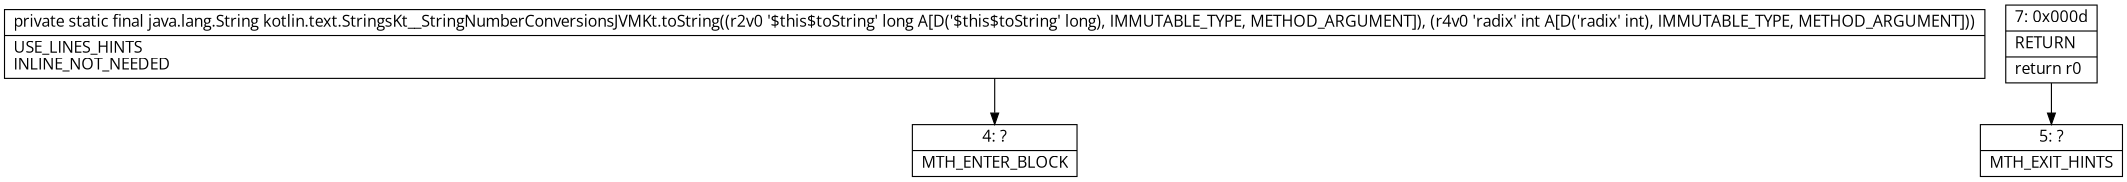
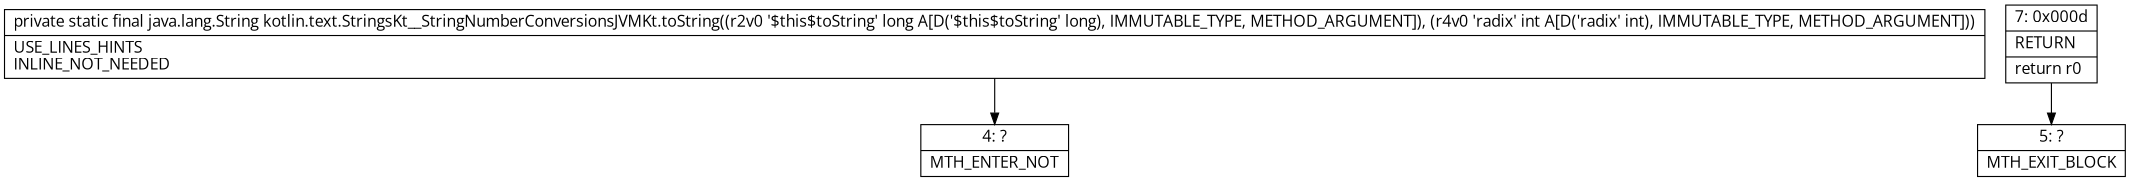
node "4: ?": text "MTH_ENTER_BLOCK" -> "MTH_ENTER_NOT"
node "5: ?": text "MTH_EXIT_HINTS" -> "MTH_EXIT_BLOCK"
